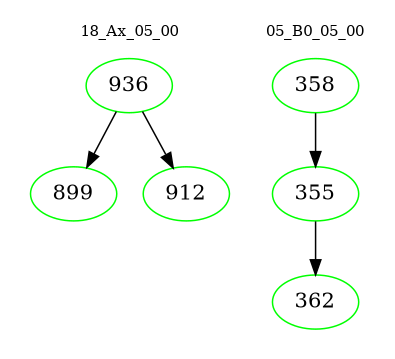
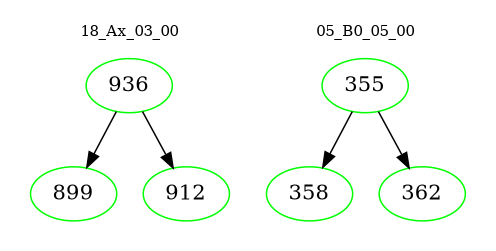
cluster "18_Ax_05_00": label "18_Ax_05_00" -> "18_Ax_03_00"
edge "358" -> "355": reversed
